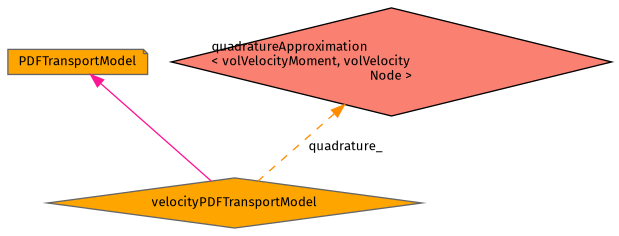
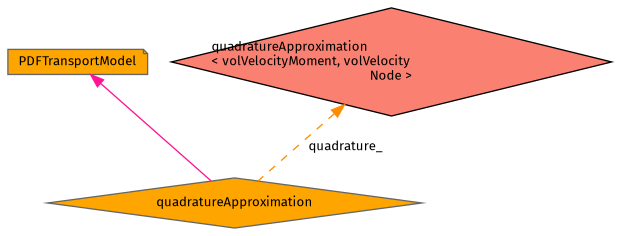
node "velocityPDFTransportModel": label "velocityPDFTransportModel" -> "quadratureApproximation"
